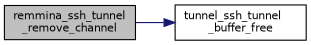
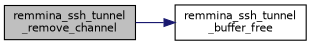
node "tunnel_ssh_tunnel _buffer_free": label "tunnel_ssh_tunnel _buffer_free" -> "remmina_ssh_tunnel _buffer_free"
